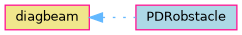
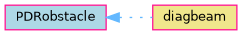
edge "PDRobstacle" -> "diagbeam": reversed
